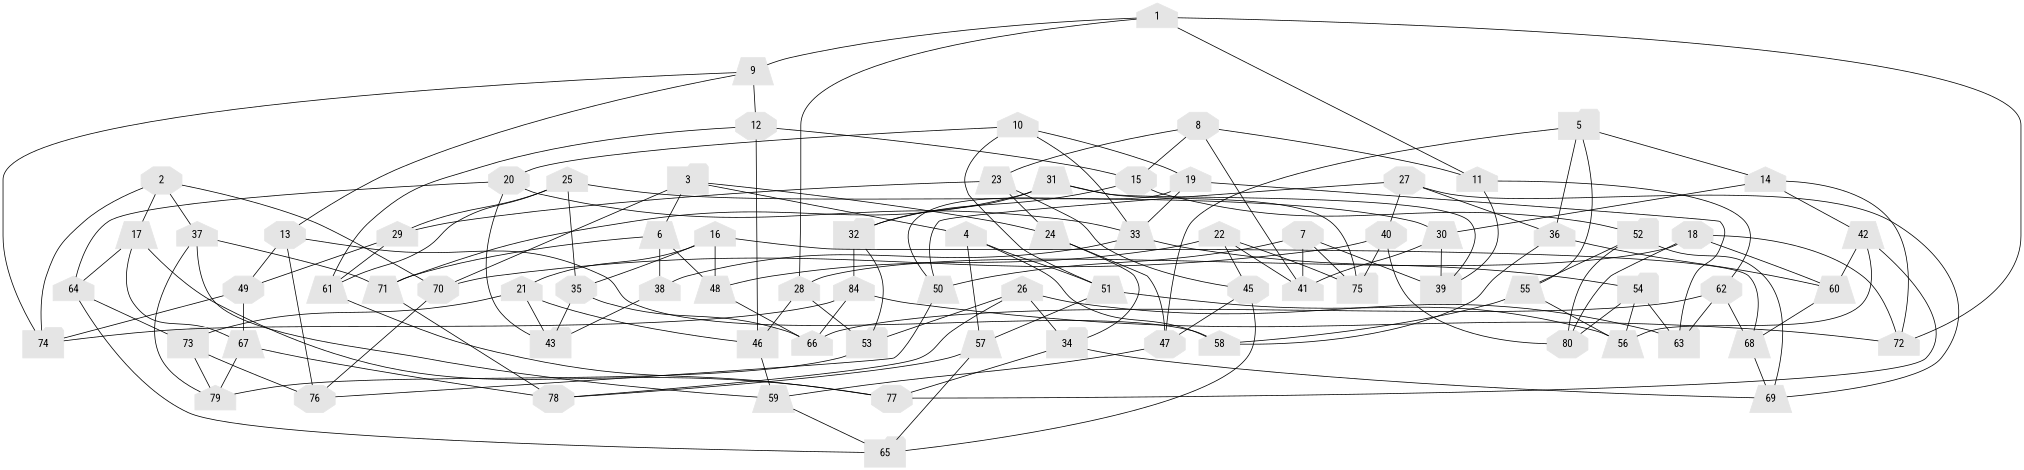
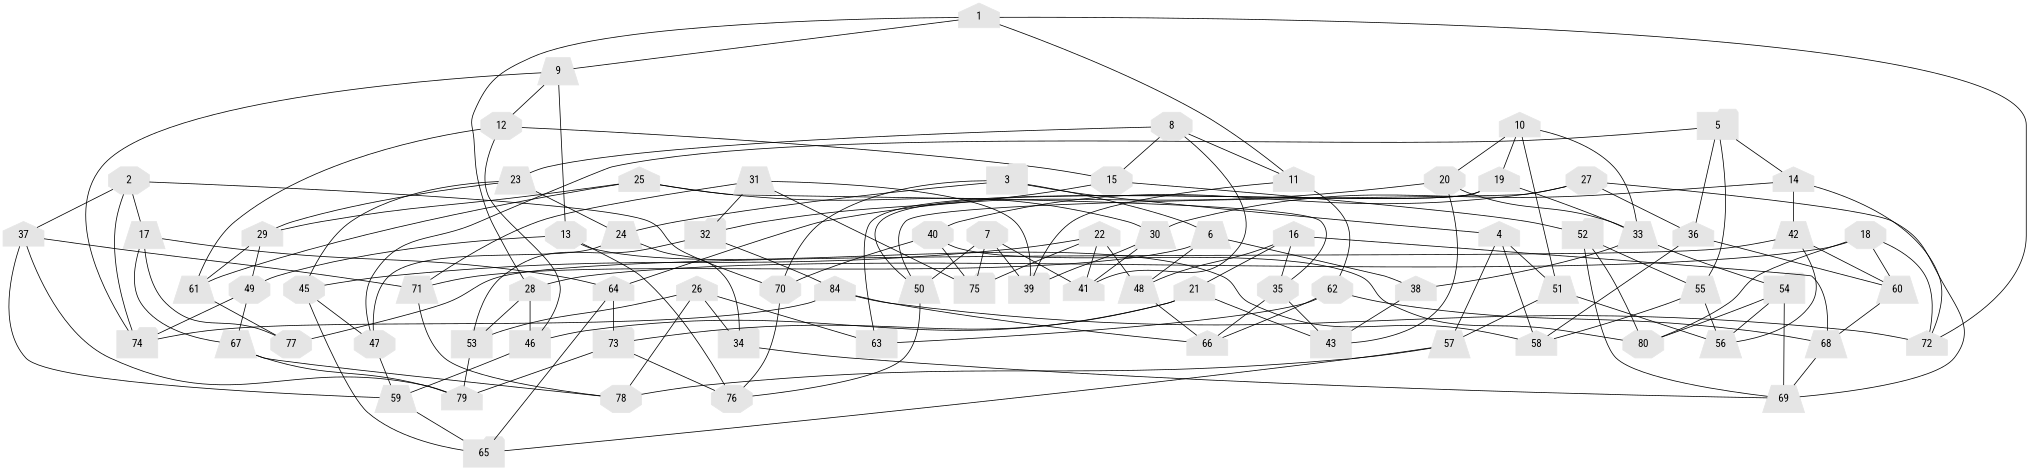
edge "54" -- "63": now "54" -- "69"
edge "34" -- "77": removed
